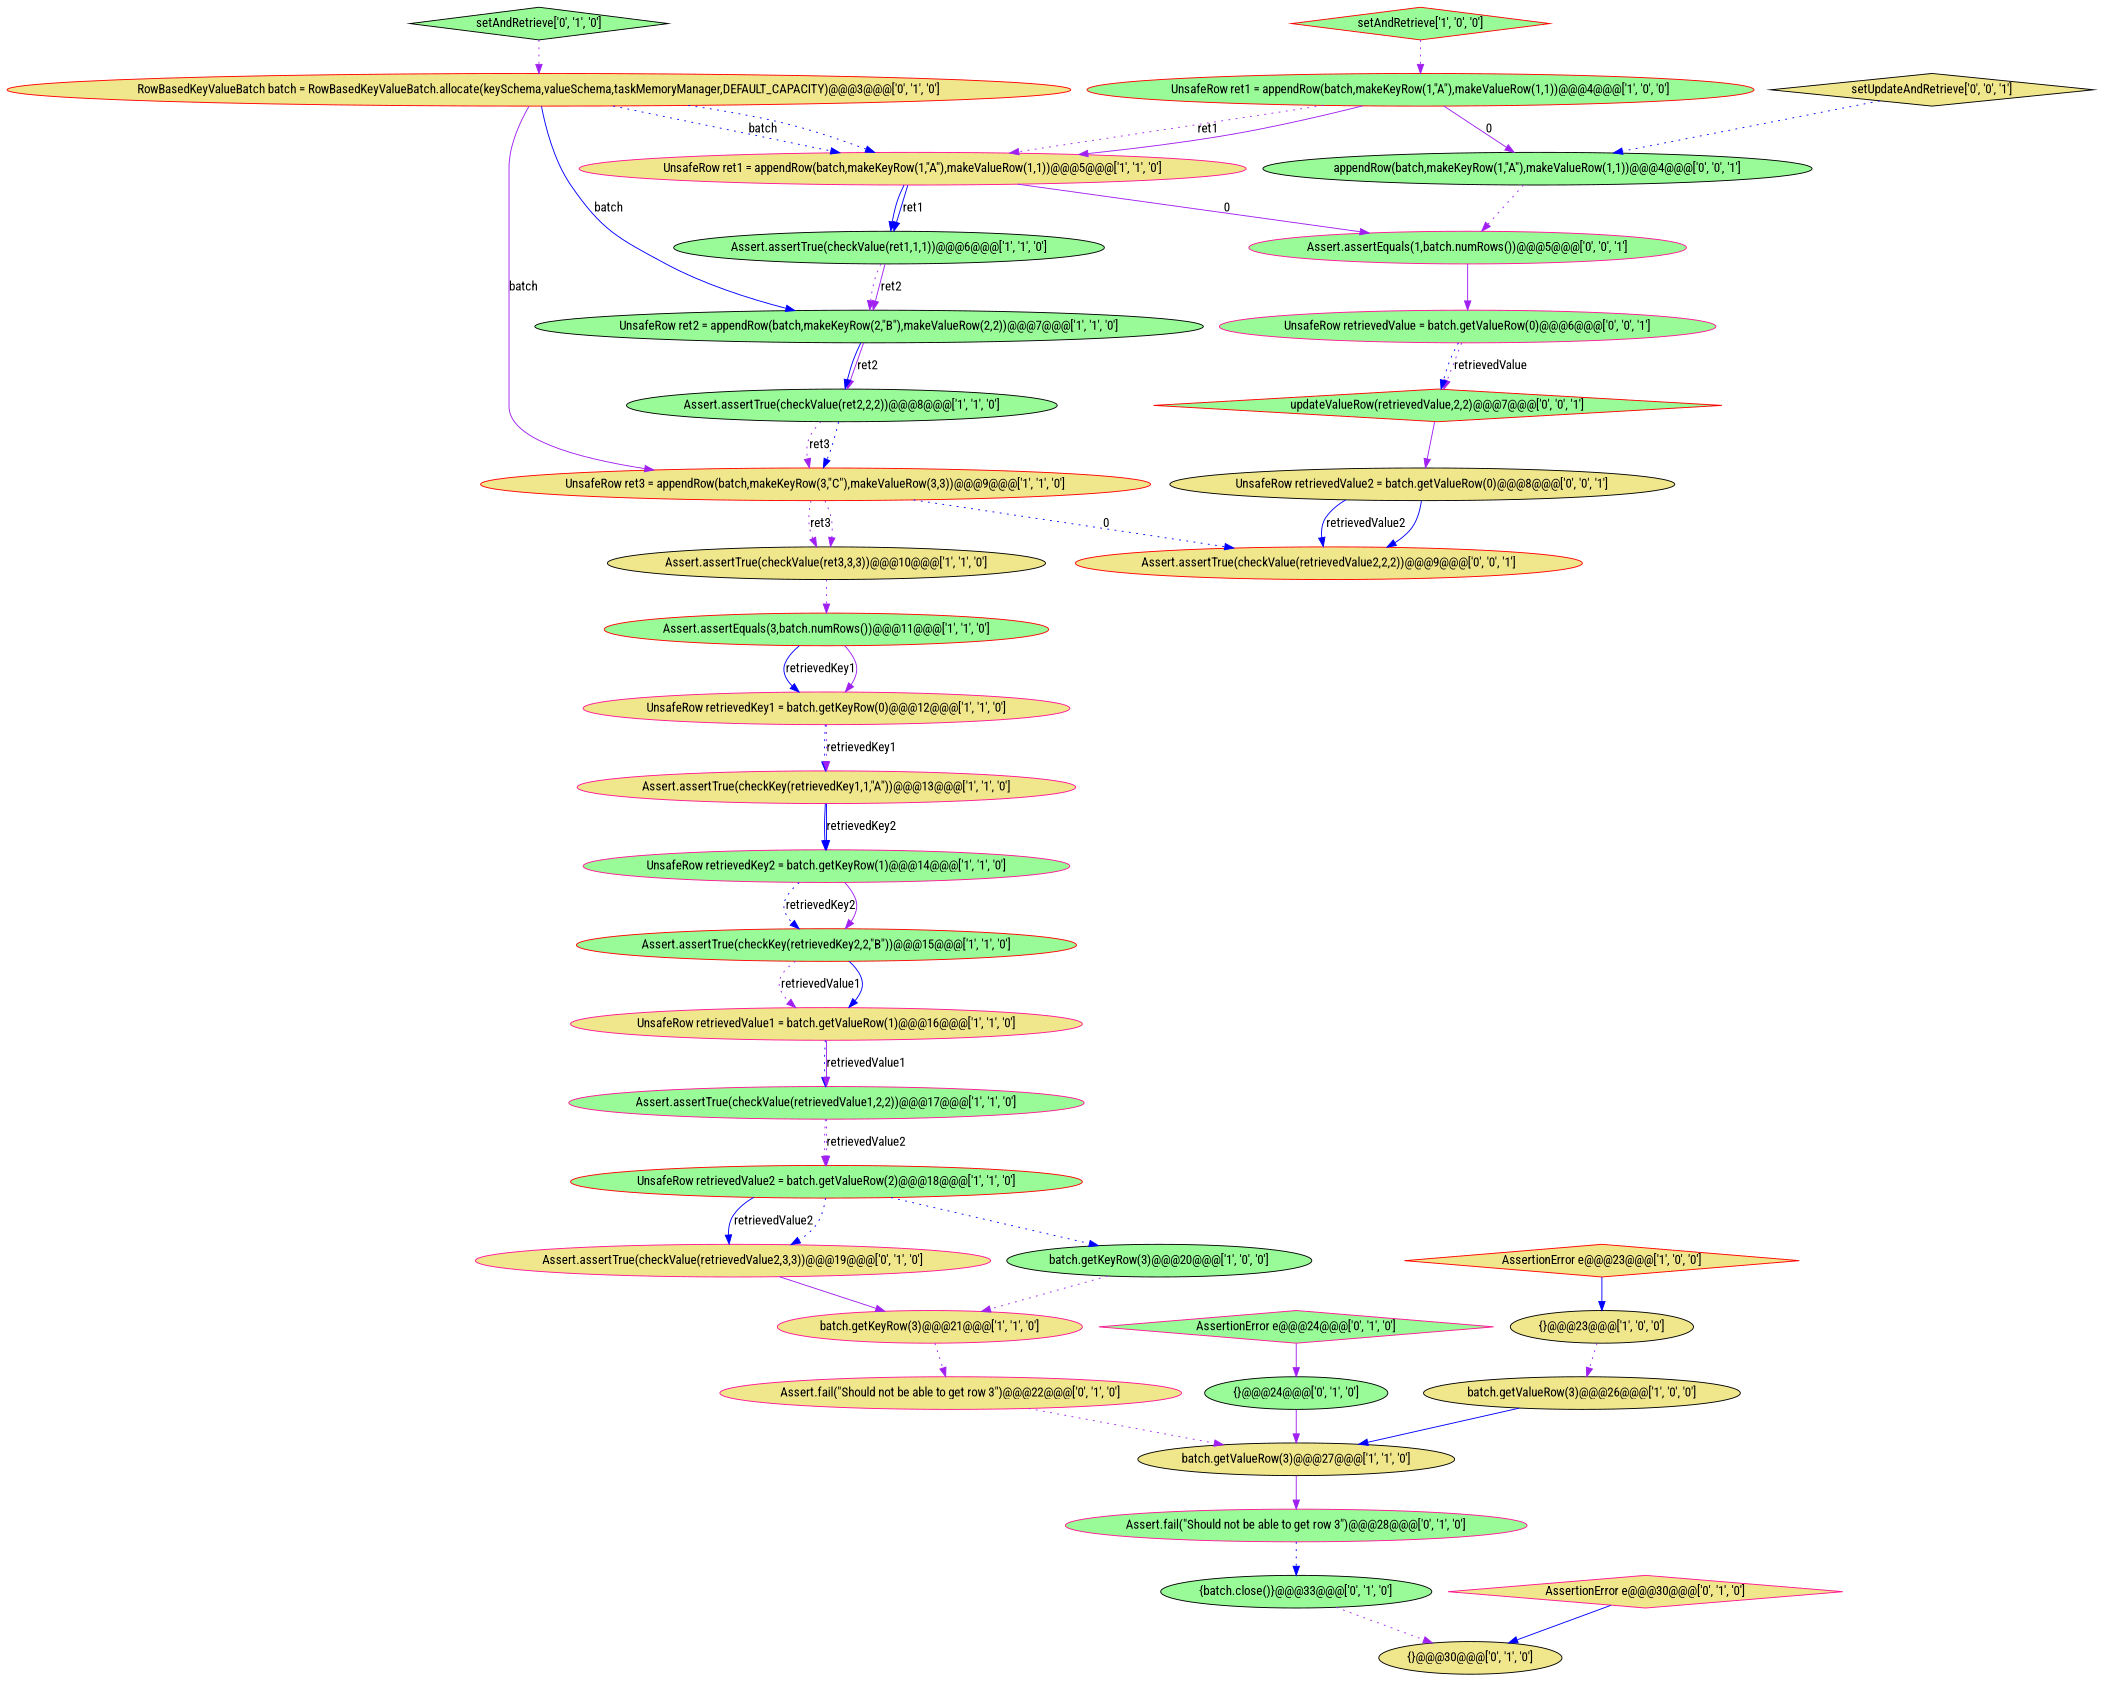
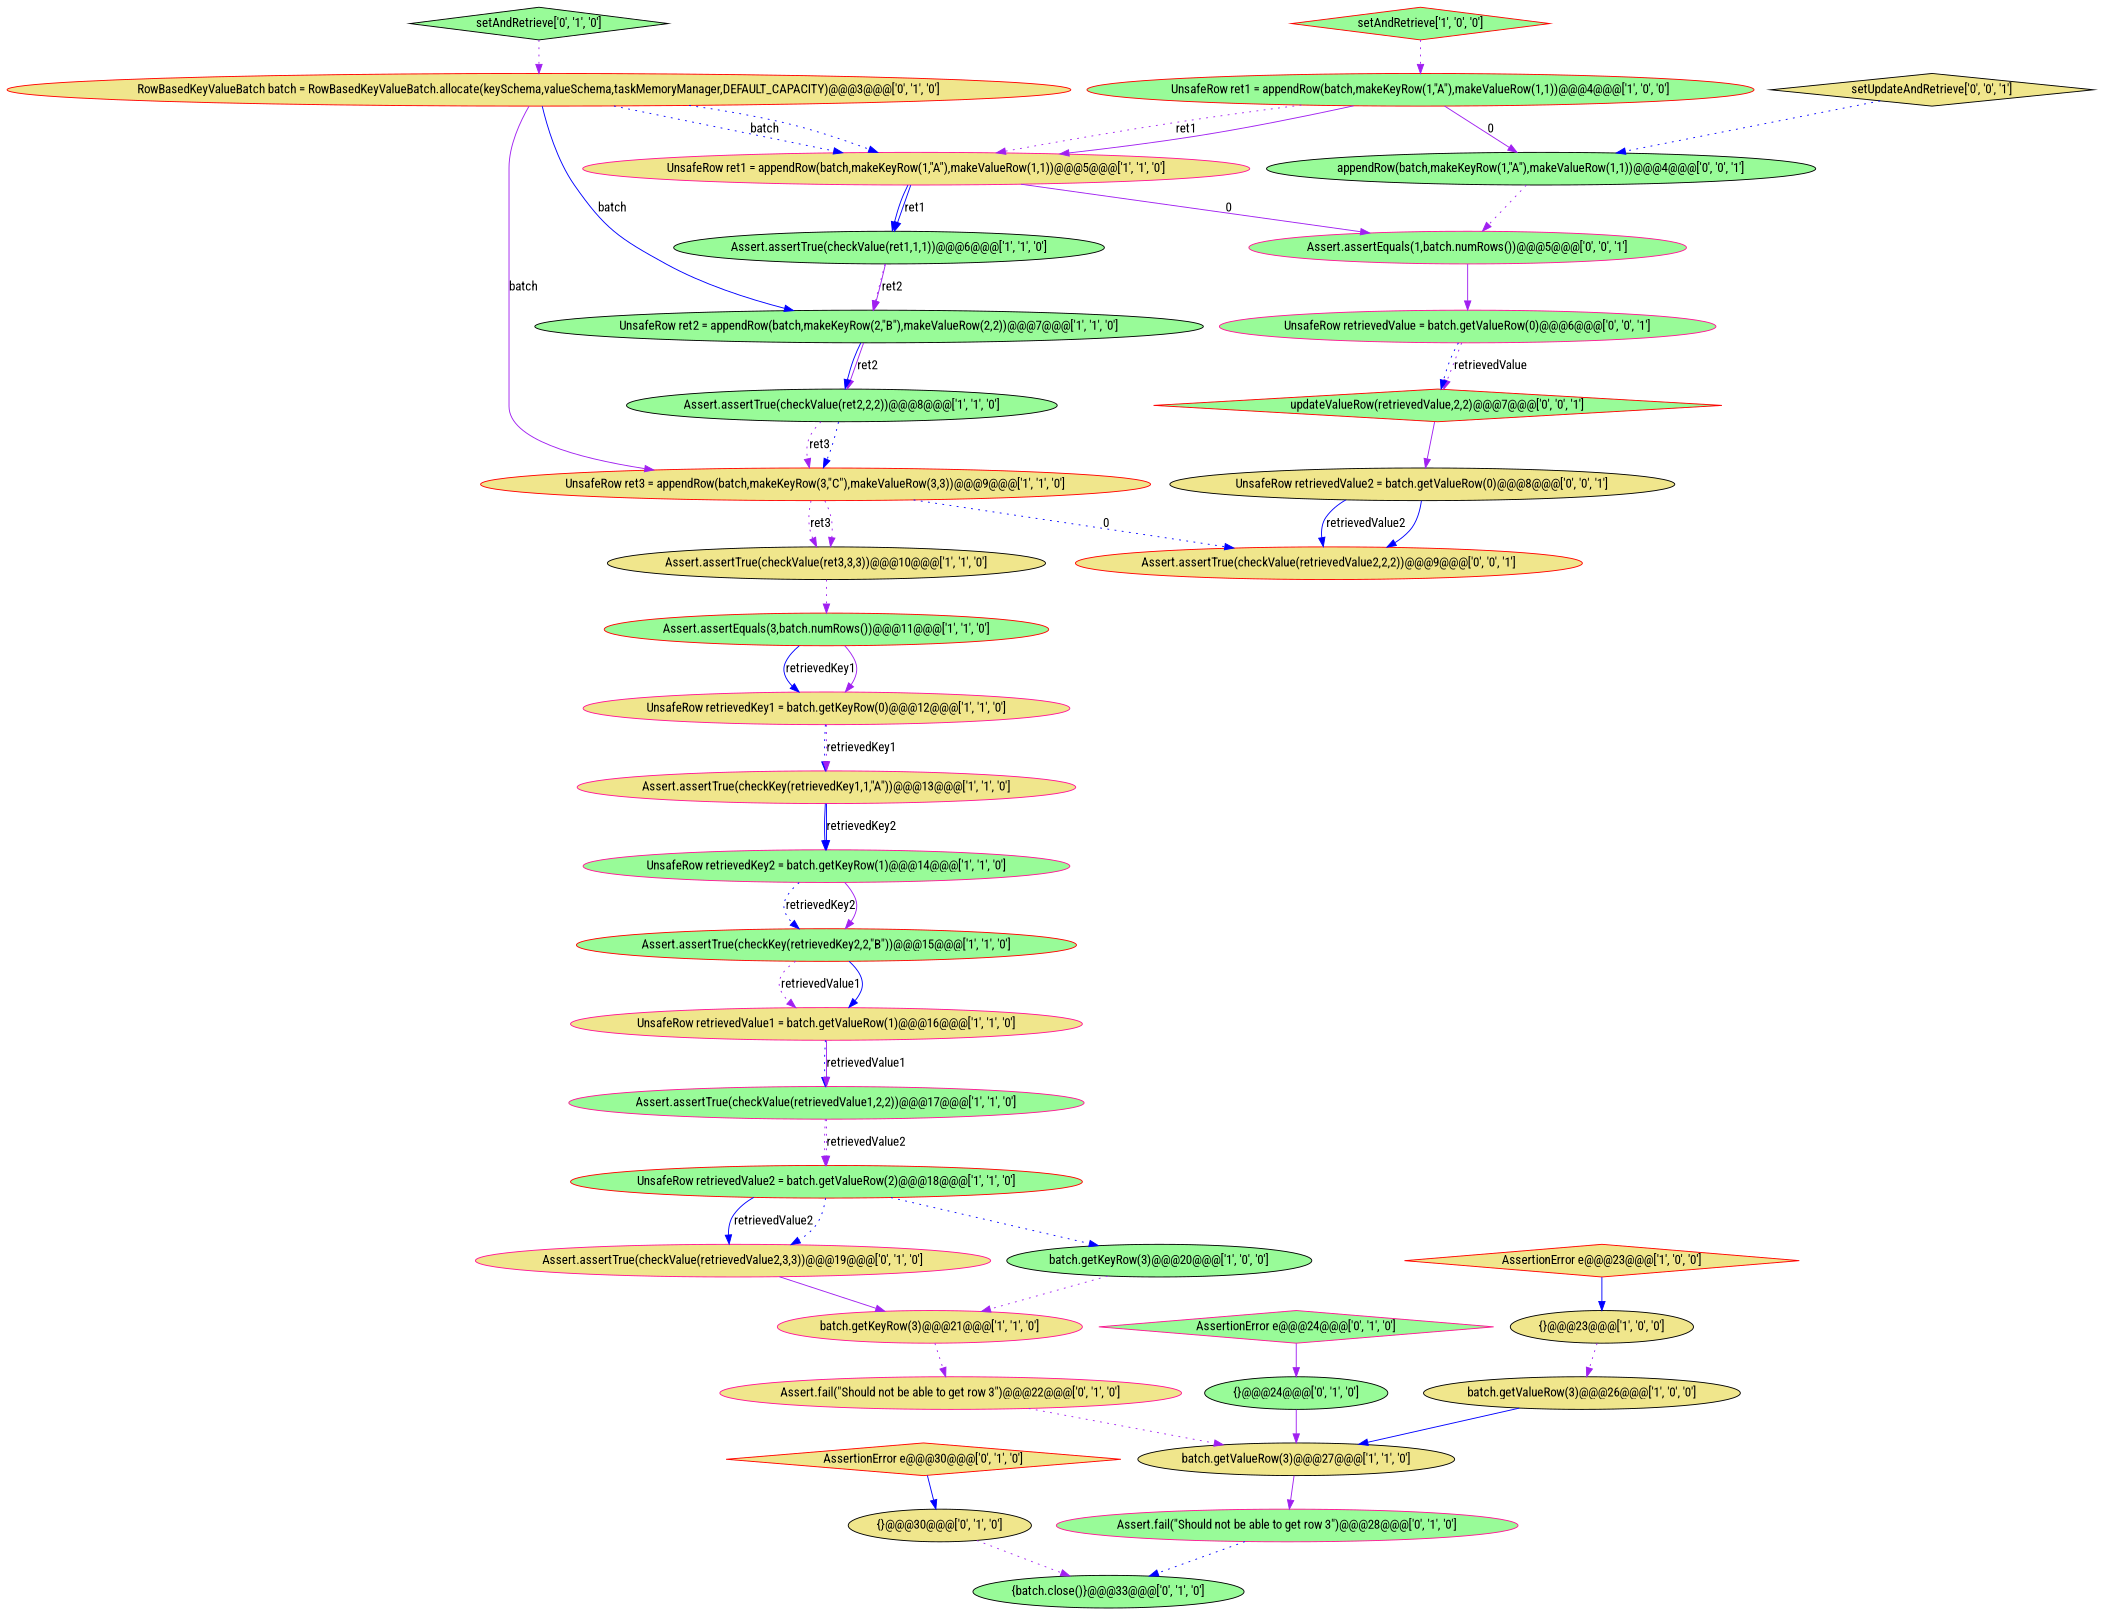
node "AssertionError e@@@30@@@['0', '1', '0']": color deeppink -> red
edge "{batch.close()}@@@33@@@['0', '1', '0']" -> "{}@@@30@@@['0', '1', '0']": reversed
